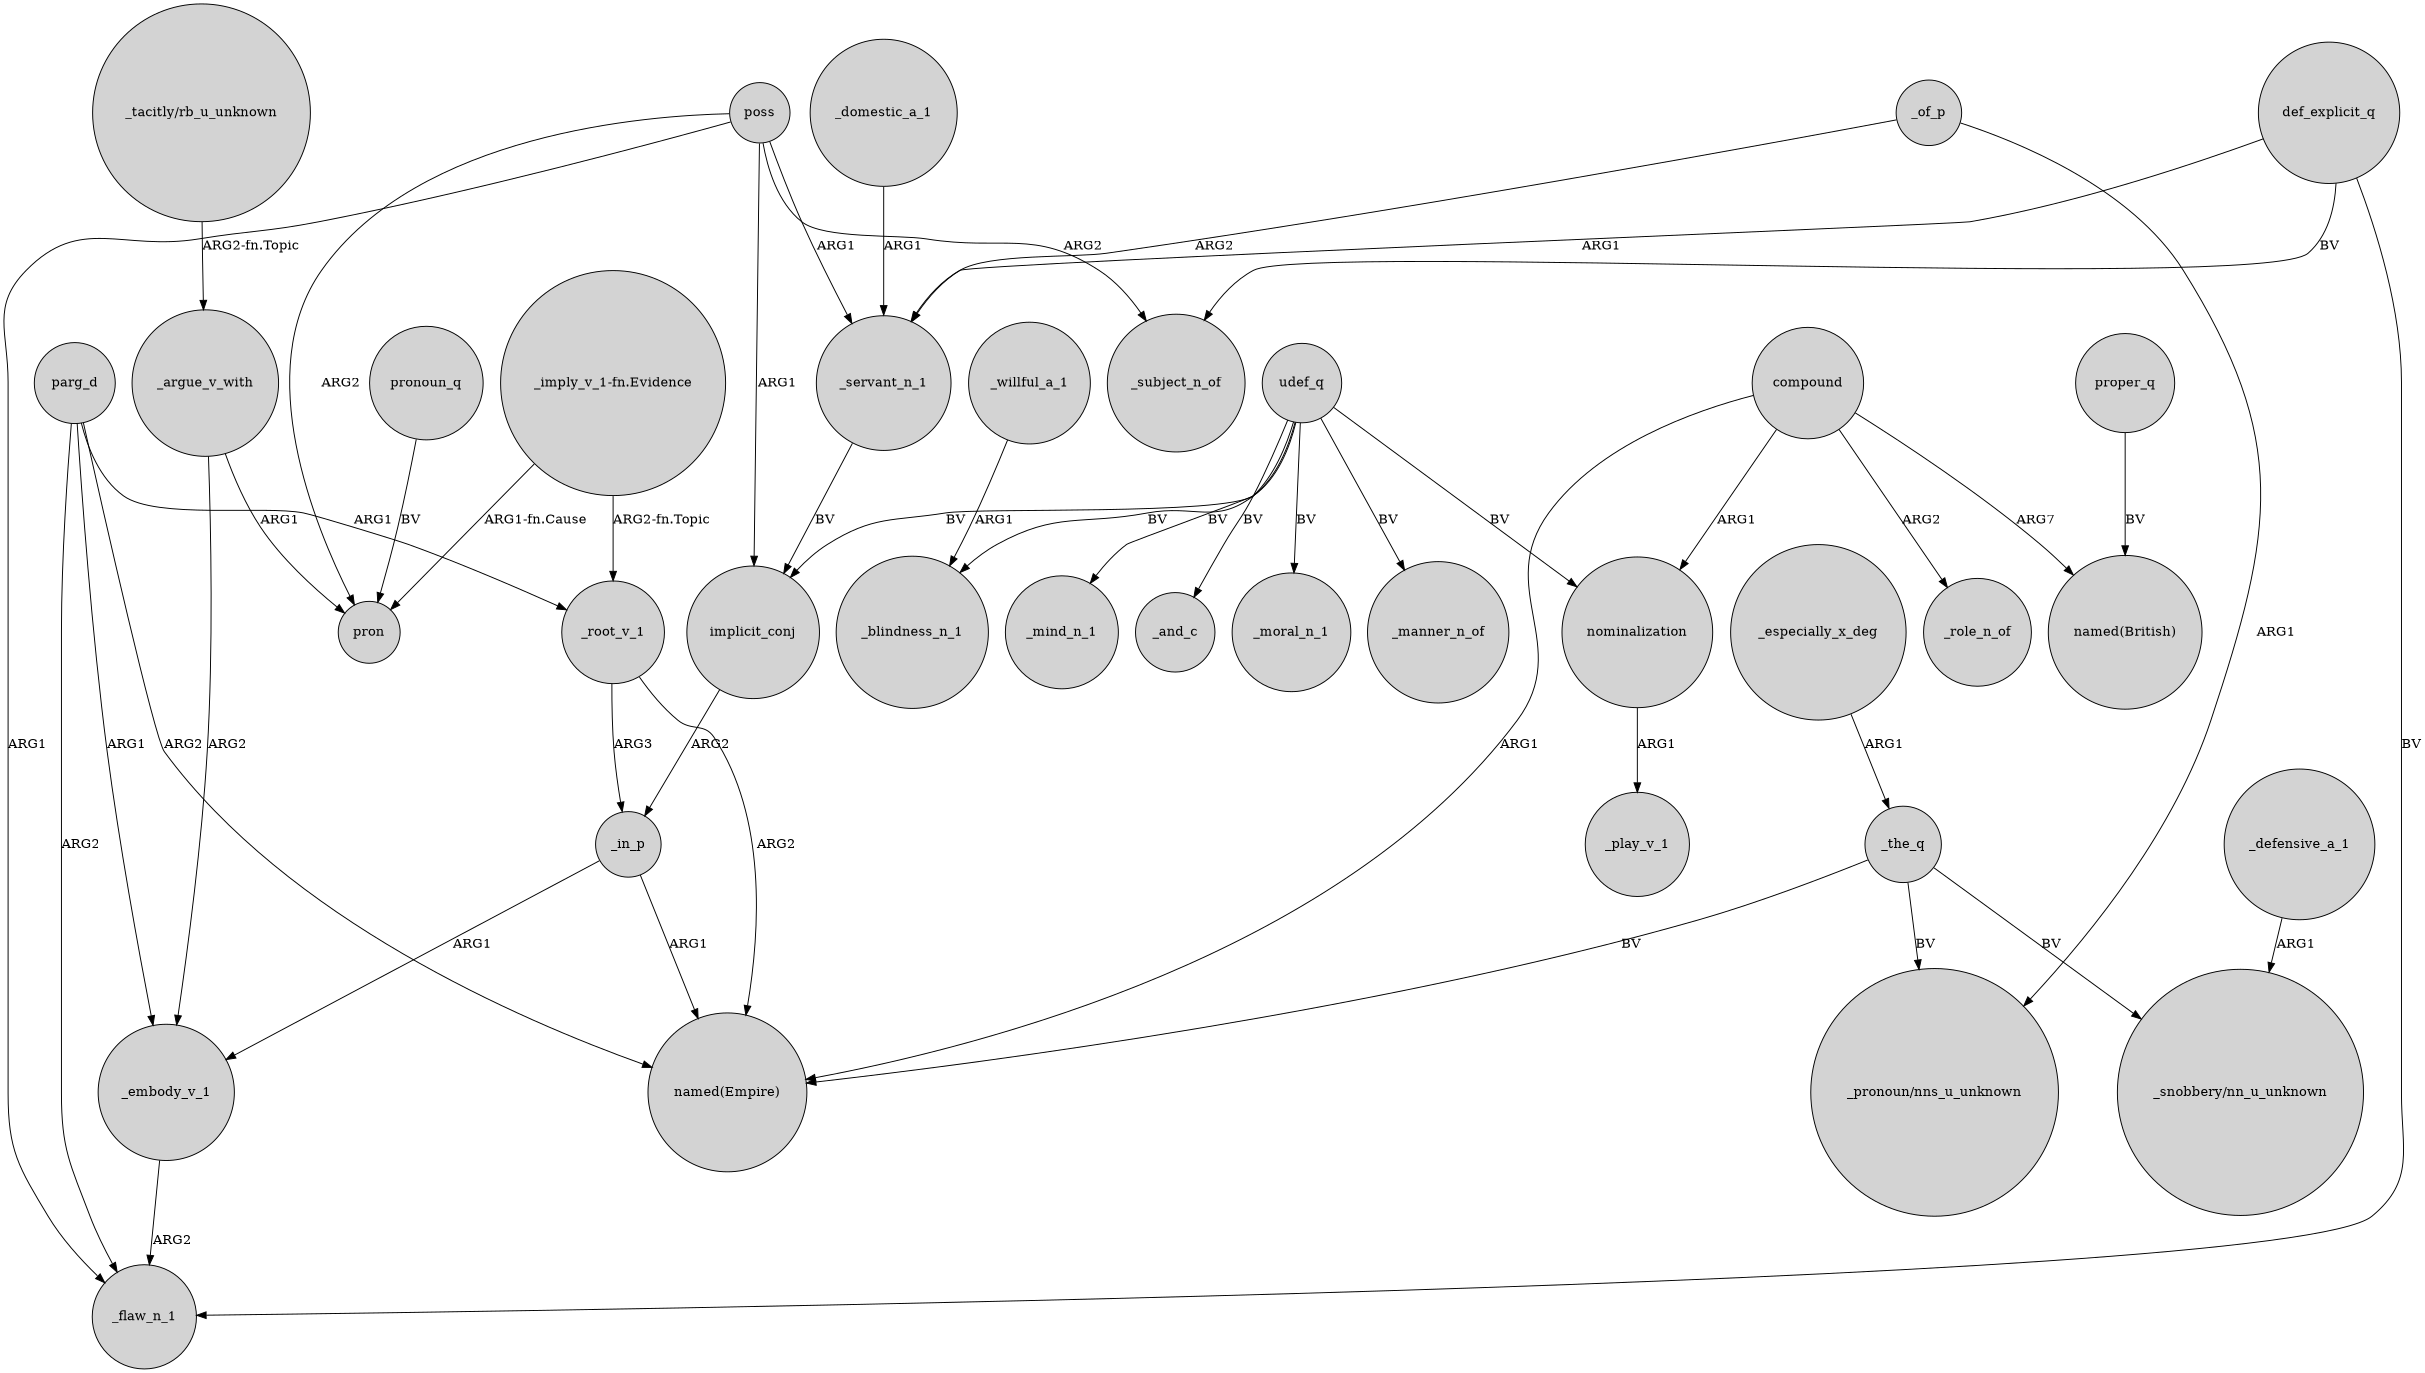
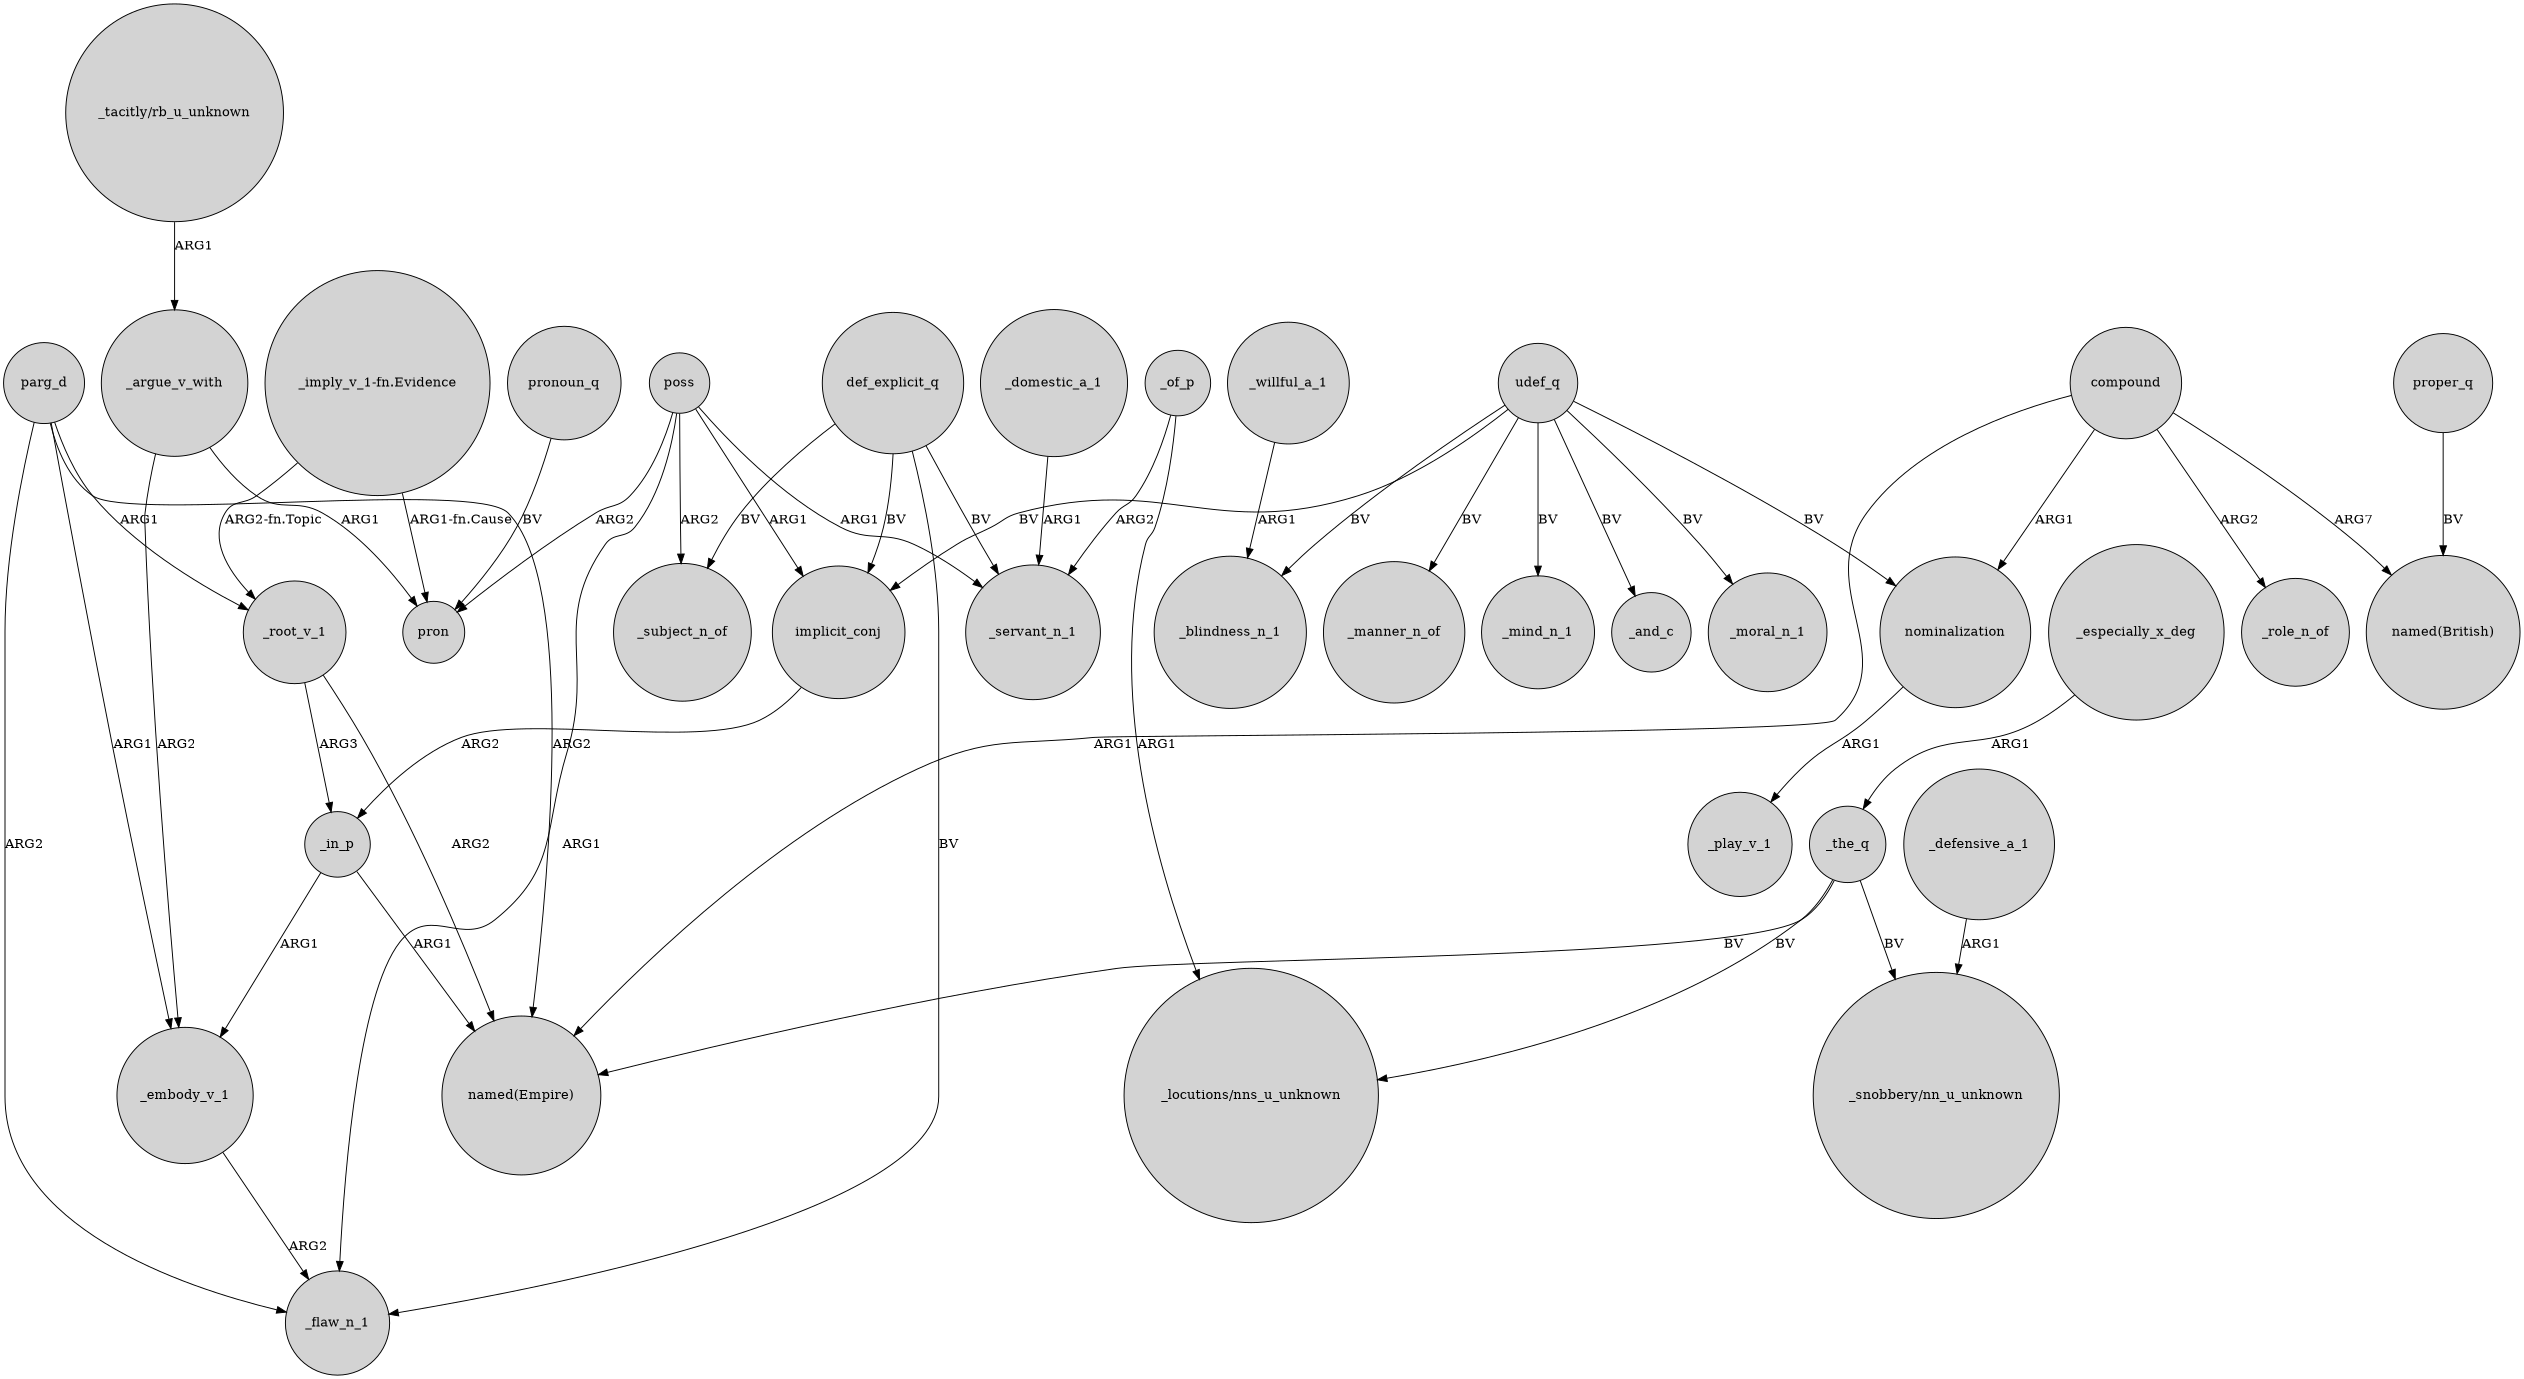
edge "_tacitly/rb_u_unknown" -> "_argue_v_with": label "ARG2-fn.Topic" -> "ARG1"
edge "def_explicit_q" -> "_servant_n_1": label "ARG1" -> "BV"
edge "_servant_n_1" -> "implicit_conj": now "def_explicit_q" -> "implicit_conj"
node "_pronoun/nns_u_unknown": label "_pronoun/nns_u_unknown" -> "_locutions/nns_u_unknown"
